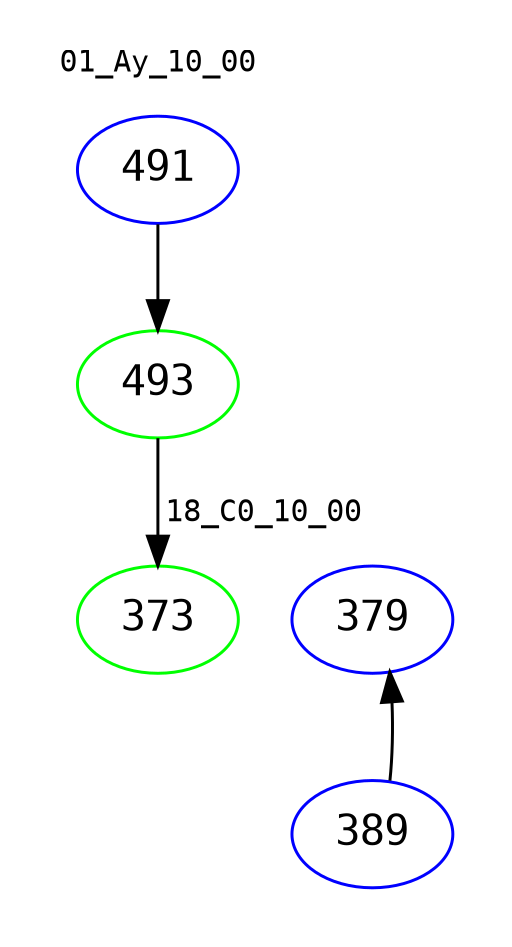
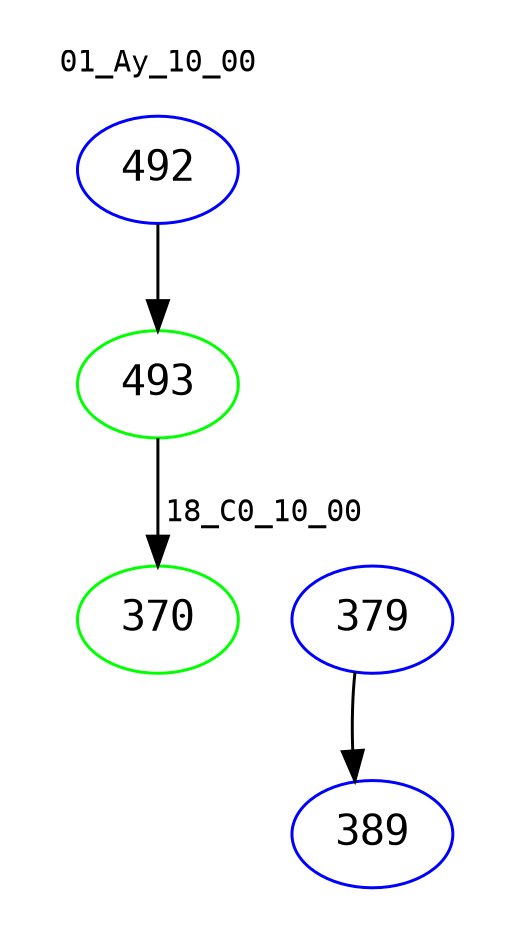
node "491": label "491" -> "492"
node "373": label "373" -> "370"
edge "389" -> "379": reversed
